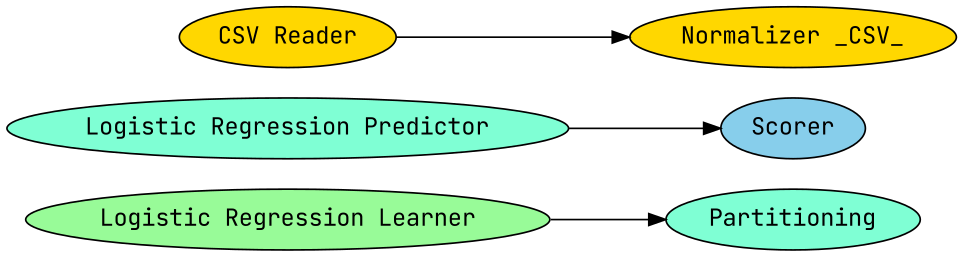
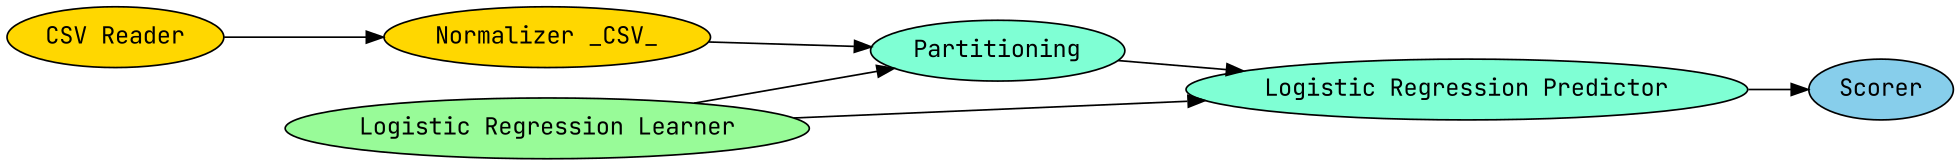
edge "Normalizer _CSV_" -> "Partitioning": added
edge "Partitioning" -> "Logistic Regression Predictor": added
edge "Logistic Regression Learner" -> "Logistic Regression Predictor": added
